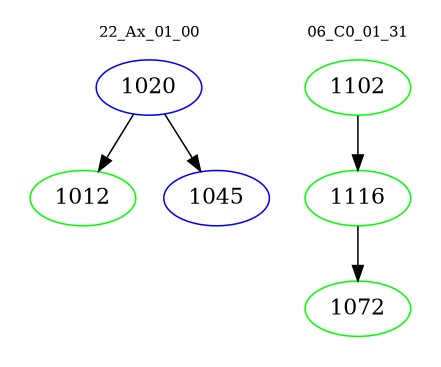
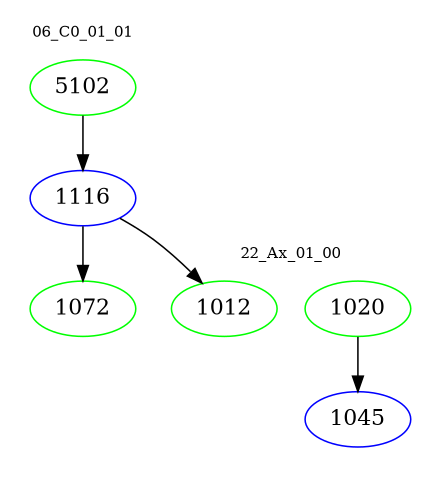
cluster "06_C0_01_31": label "06_C0_01_31" -> "06_C0_01_01"
node "1020": color blue -> green
node "1102": label "1102" -> "5102"
edge "1020" -> "1012": now "1116" -> "1012"
node "1116": color green -> blue
